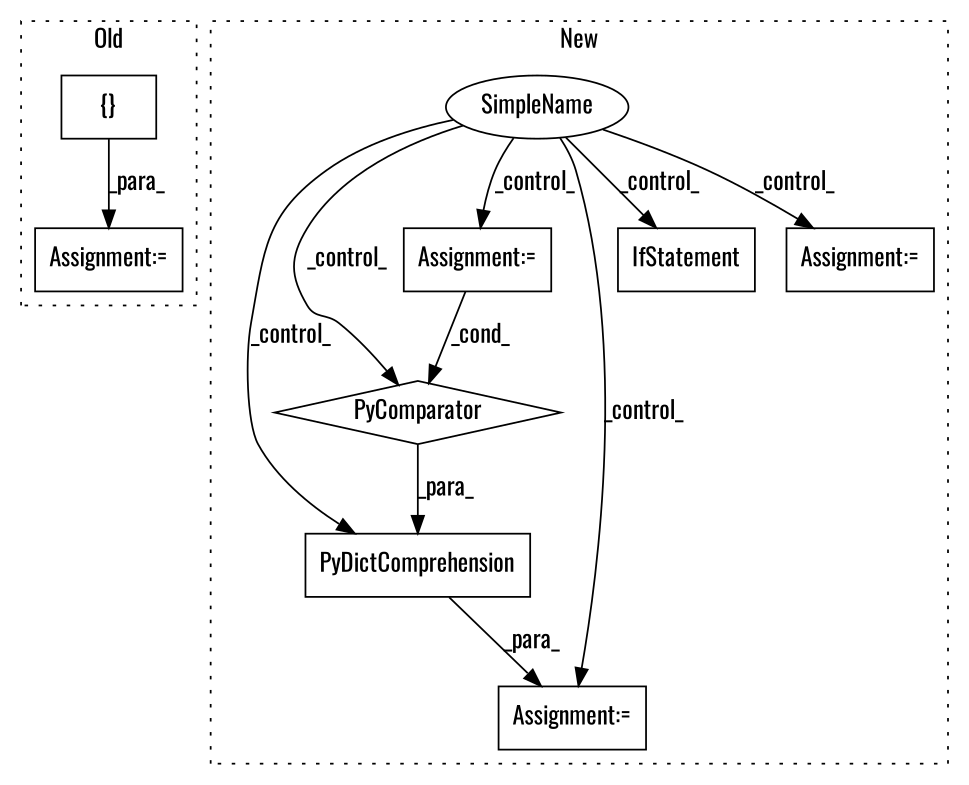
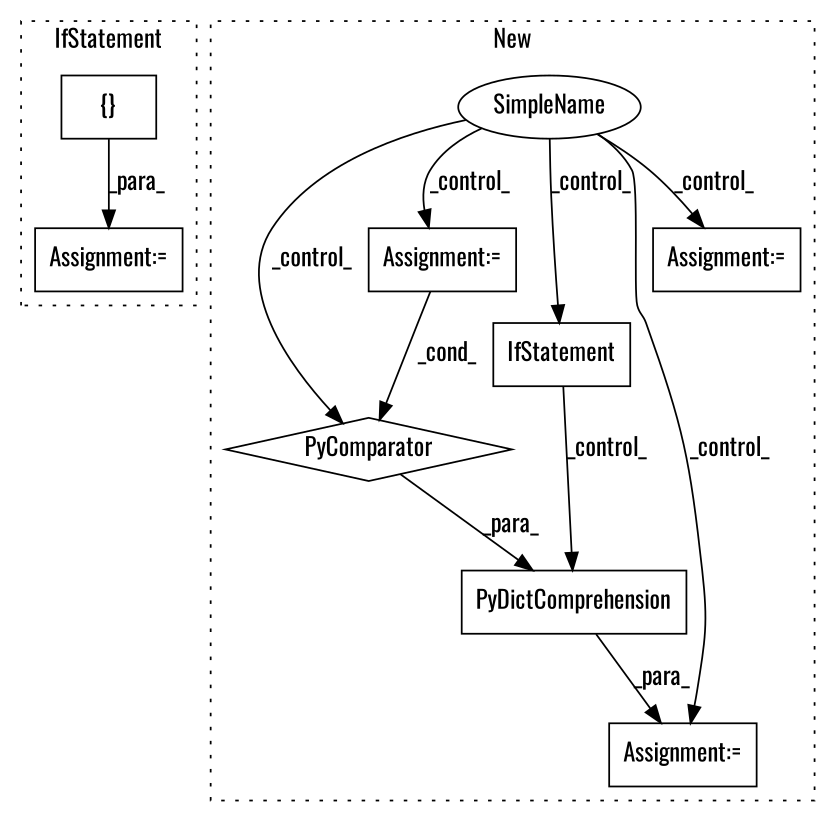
cluster "Old": label "Old" -> "IfStatement"
edge "SimpleName" -> "PyDictComprehension": now "IfStatement" -> "PyDictComprehension"
